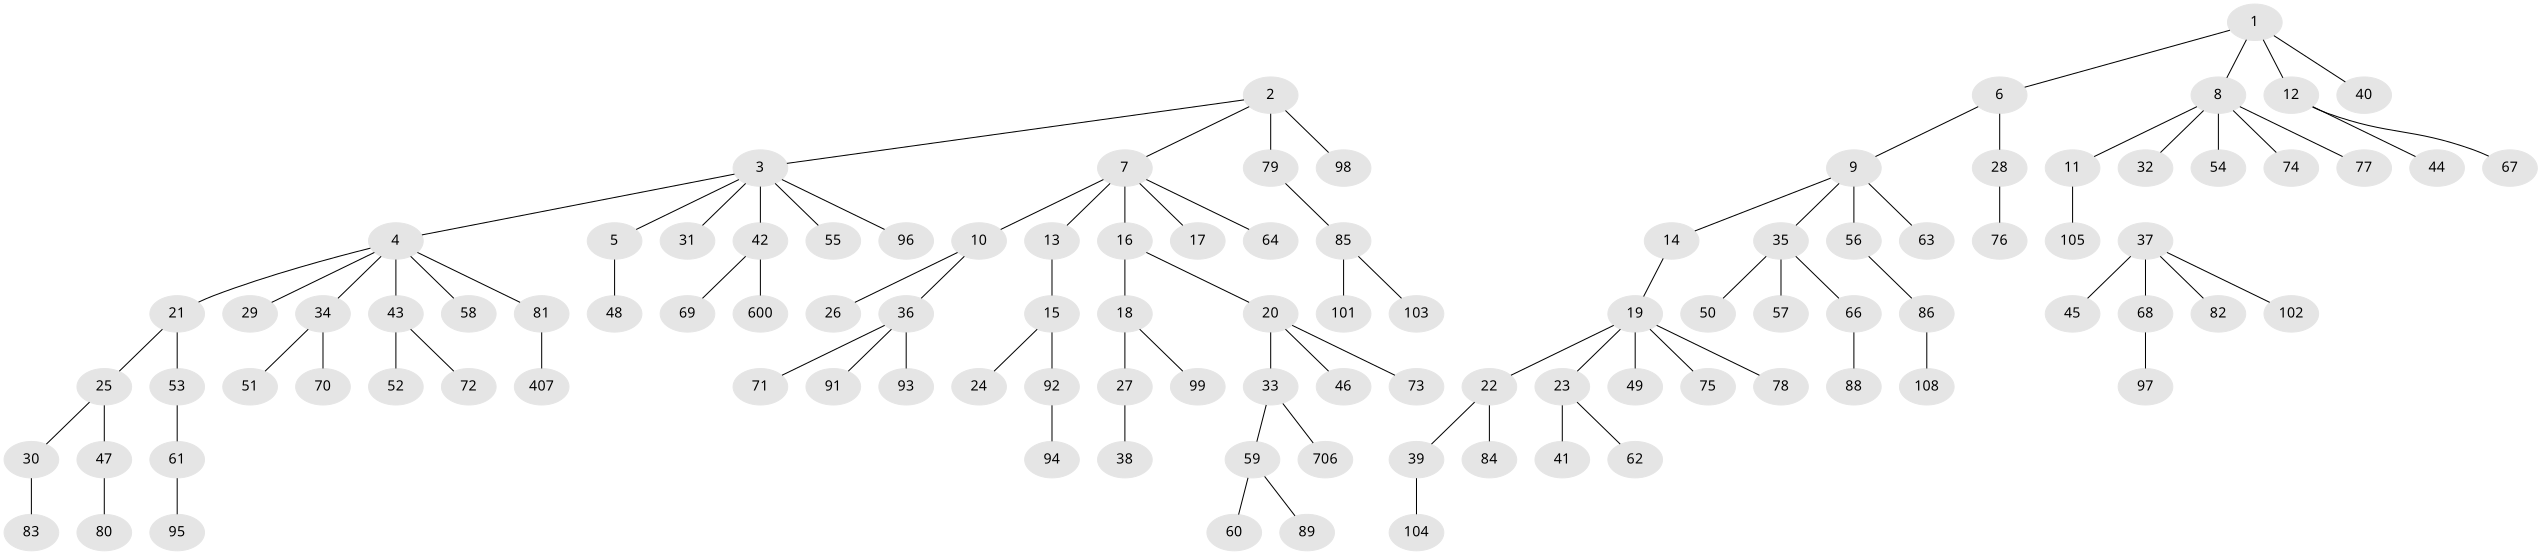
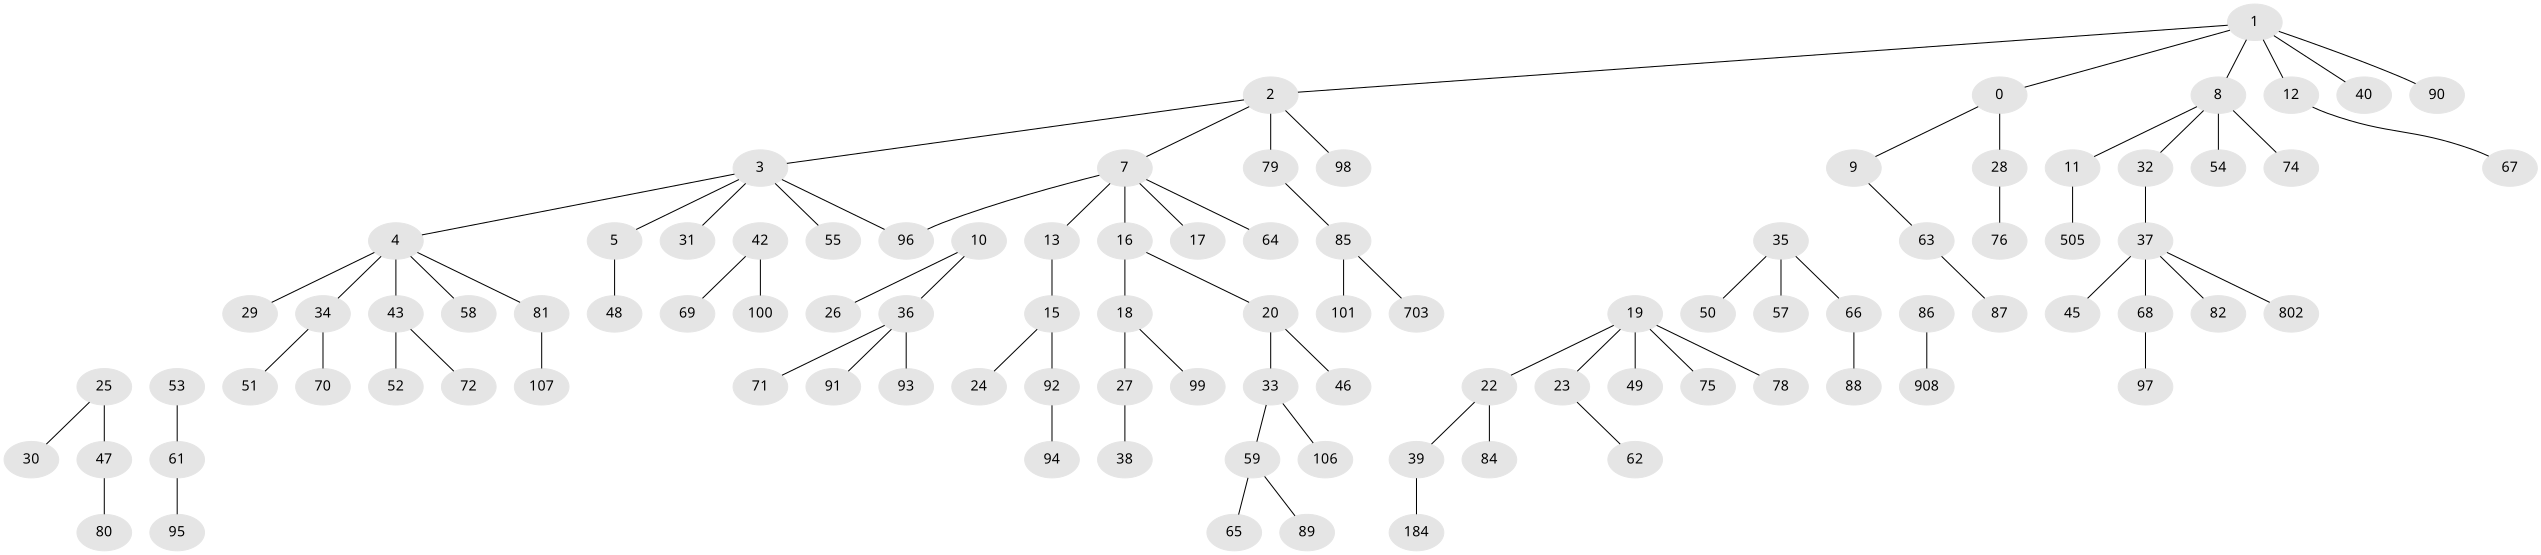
edge "1" -- "2": added
node "6": label "6" -> "0"
node "90": added
node "77": removed
node "44": removed
edge "7" -- "10": now "7" -- "96"
edge "9" -- "35": removed
edge "3" -- "42": removed
edge "32" -- "37": added
node "14": removed
node "56": removed
node "105": label "105" -> "505"
node "21": removed
node "600": label "600" -> "100"
node "103": label "103" -> "703"
node "87": added
node "102": label "102" -> "802"
node "407": label "407" -> "107"
node "73": removed
node "108": label "108" -> "908"
node "706": label "706" -> "106"
node "41": removed
node "83": removed
node "60": label "60" -> "65"
node "104": label "104" -> "184"
